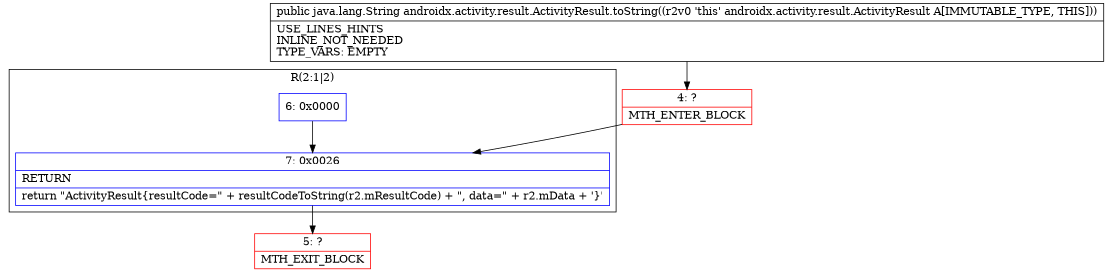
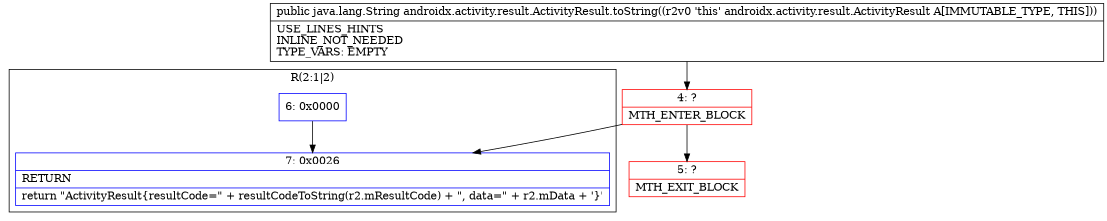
edge "7: 0x0026" -> "5: ?": now "4: ?" -> "5: ?"
